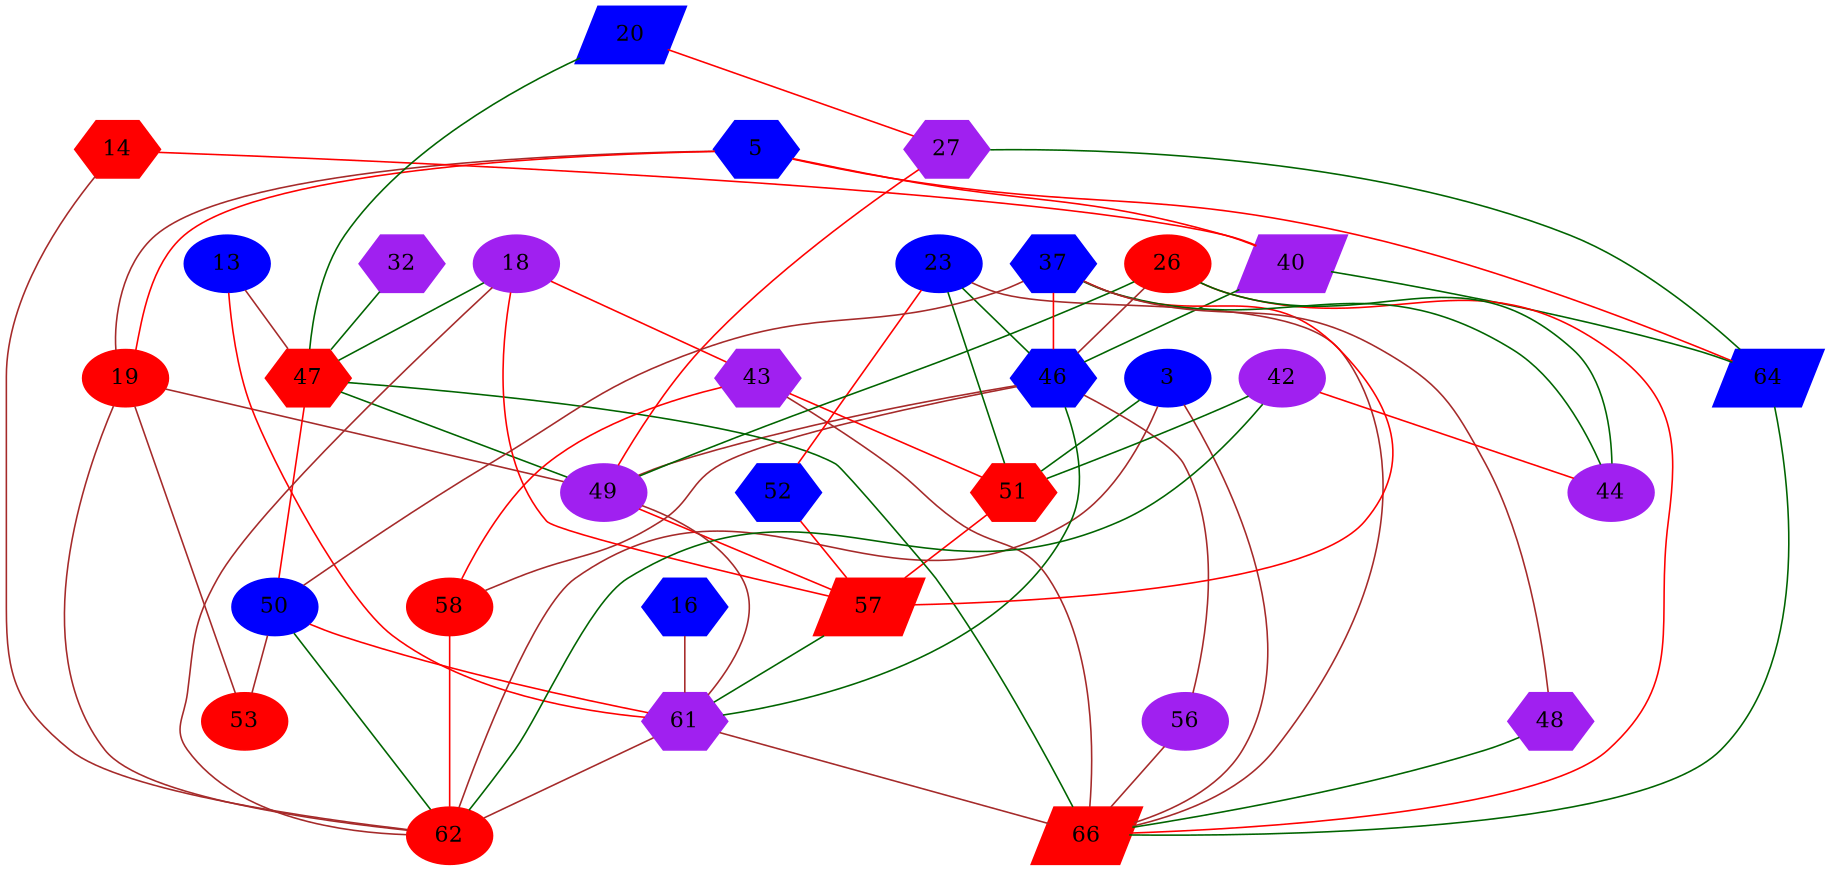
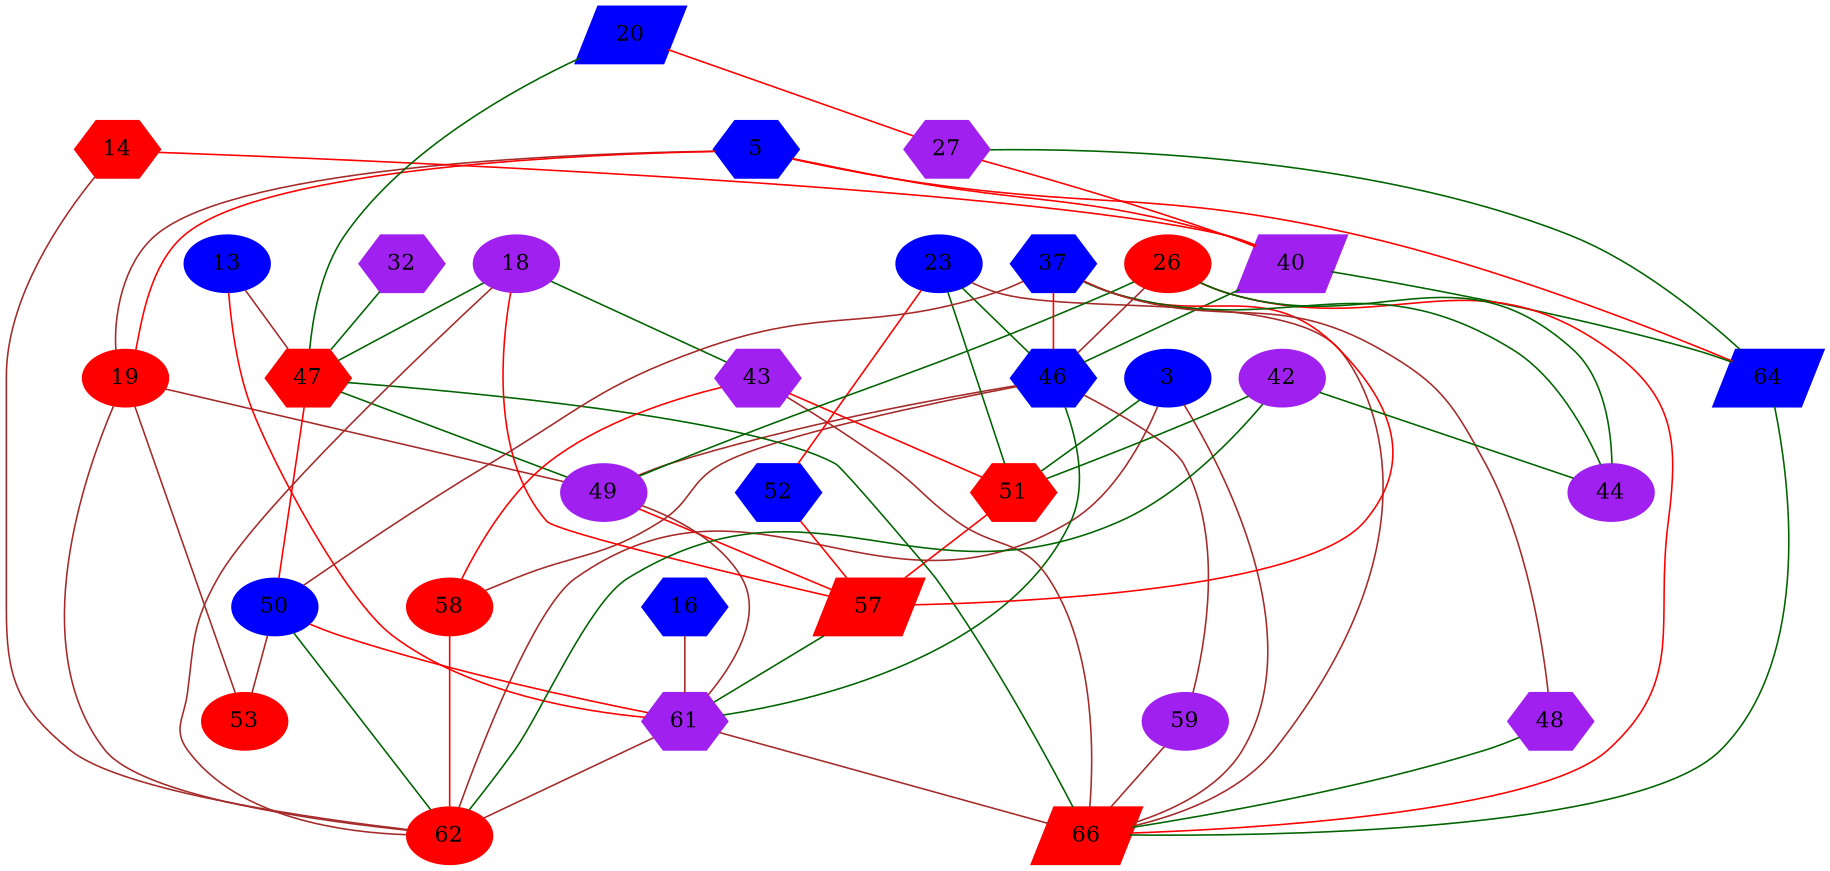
edge "27" -- "49": now "27" -- "40"
edge "18" -- "43": color red -> darkgreen
edge "42" -- "44": color red -> darkgreen
node "56": label "56" -> "59"
